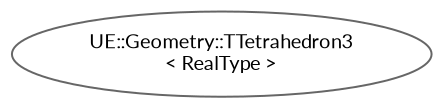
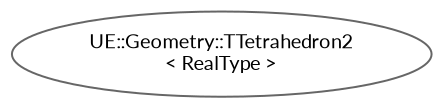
node "UE::Geometry::TTetrahedron3 < RealType >": label "UE::Geometry::TTetrahedron3 < RealType >" -> "UE::Geometry::TTetrahedron2 < RealType >"
